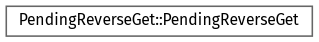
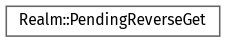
node "PendingReverseGet::PendingReverseGet": label "PendingReverseGet::PendingReverseGet" -> "Realm::PendingReverseGet"
